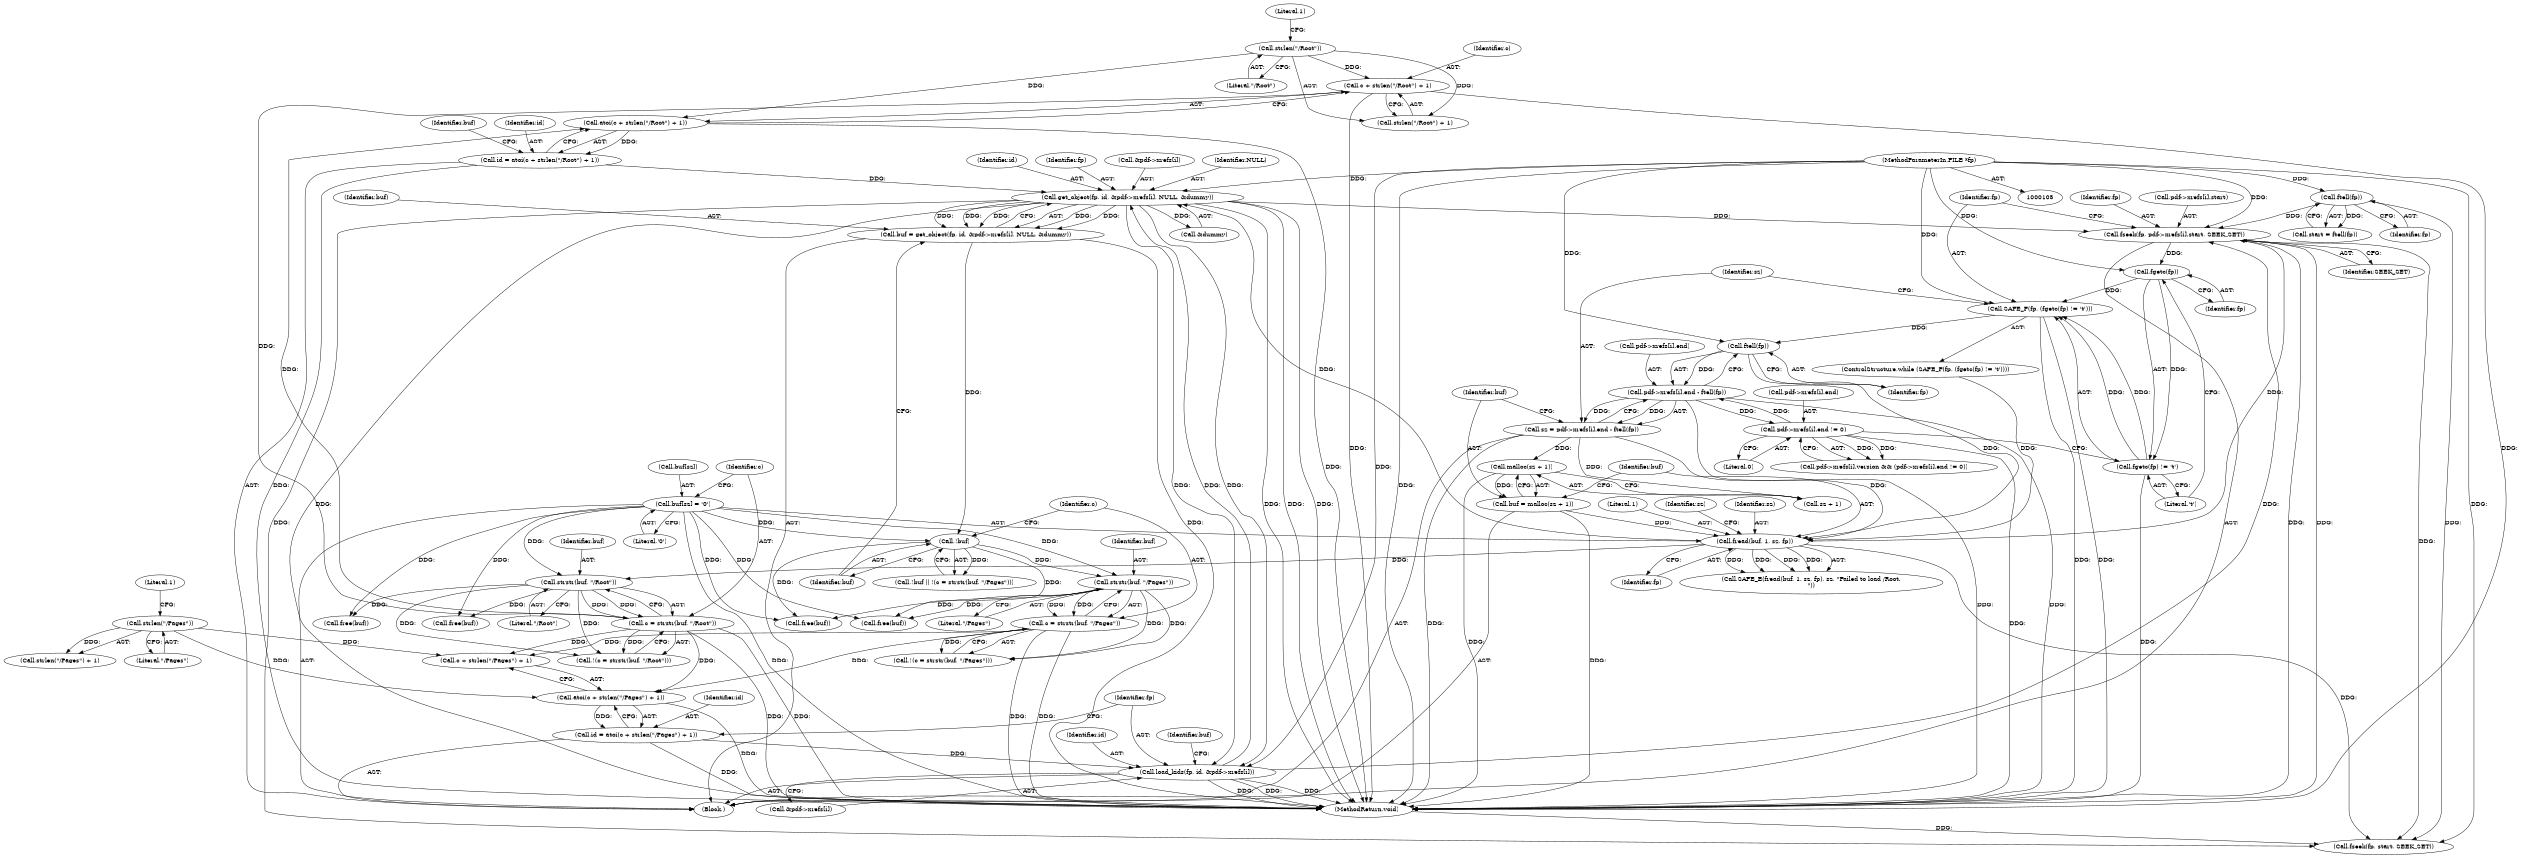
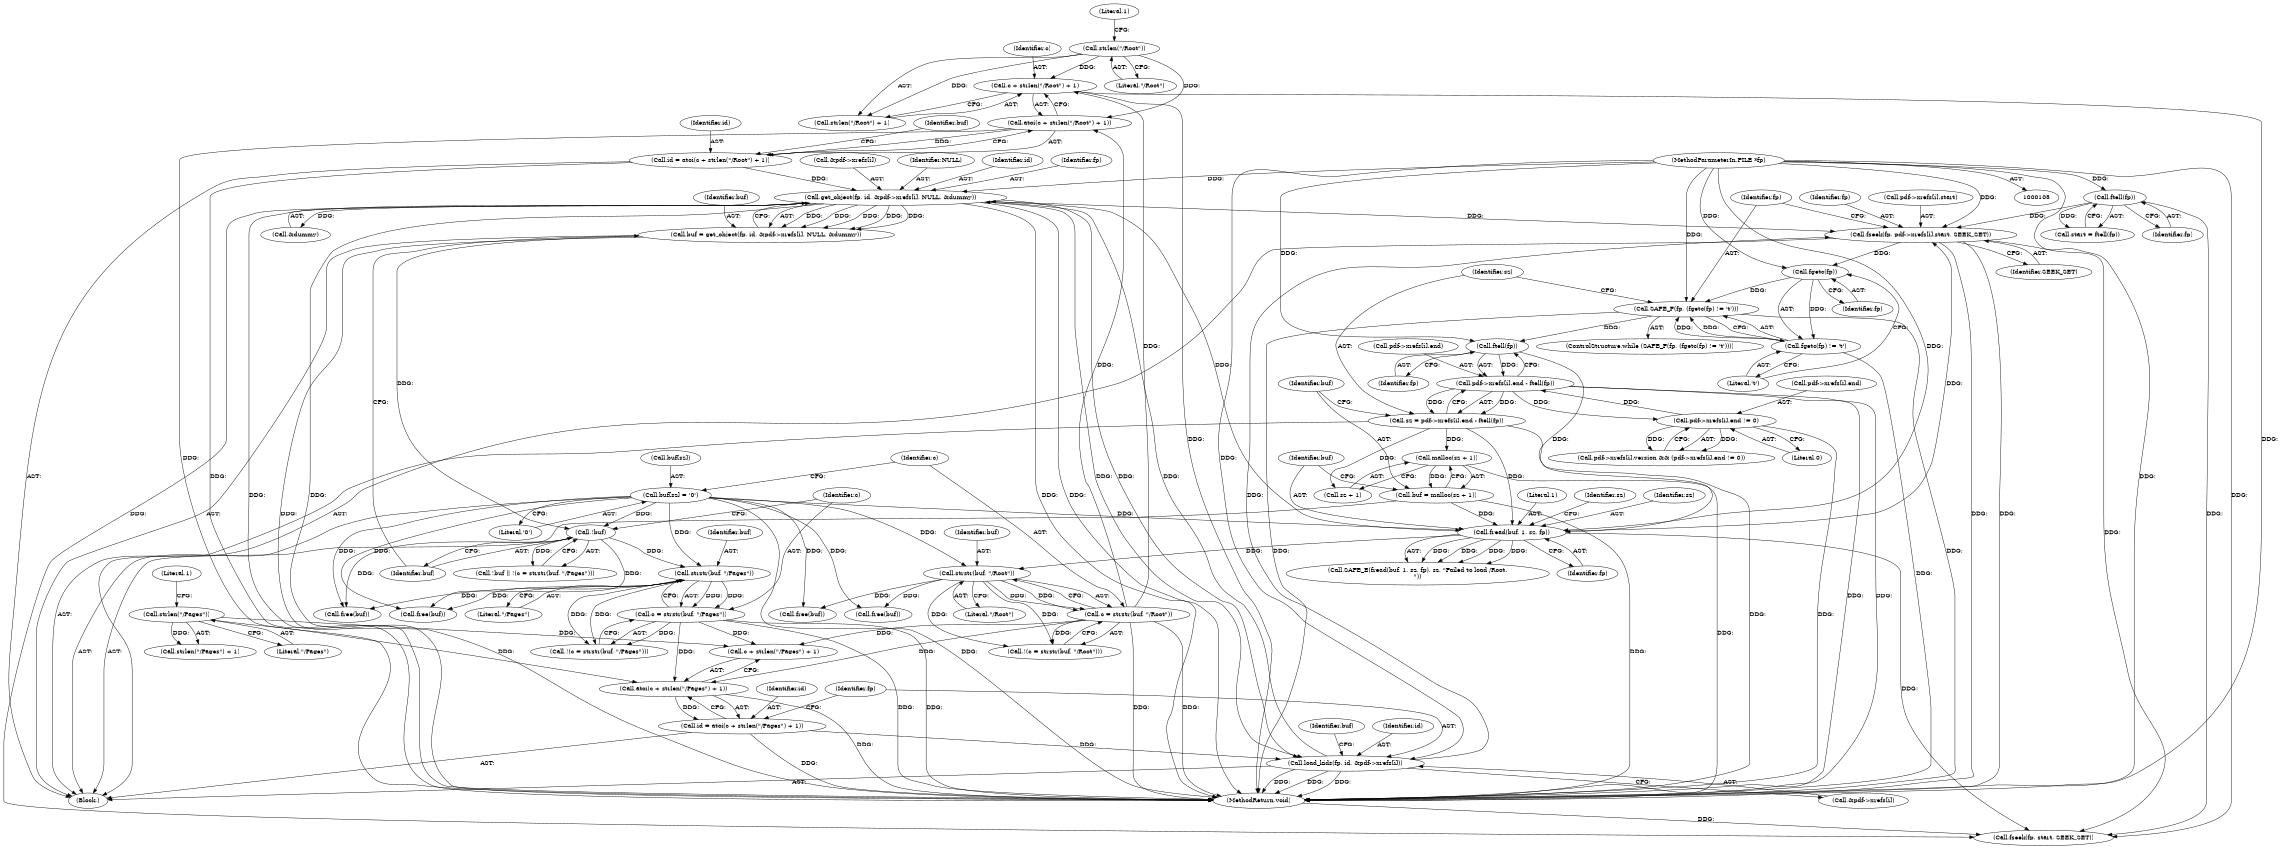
edge "(Call,pdf->xrefs[i].end != 0)" -> "(Call,fgetc(fp) != 't')": now "(Call,SAFE_F(fp, (fgetc(fp) != 't')))" -> "(Call,fgetc(fp) != 't')"
edge "(ControlStructure,while (SAFE_F(fp, (fgetc(fp) != 't'))))" -> "(Call,fread(buf, 1, sz, fp))": now "(MethodParameterIn,FILE *fp)" -> "(Call,fread(buf, 1, sz, fp))"
edge "(Call,buf[sz] = '0')" -> "(Call,fread(buf, 1, sz, fp))": label "AST: " -> "DDG: "
